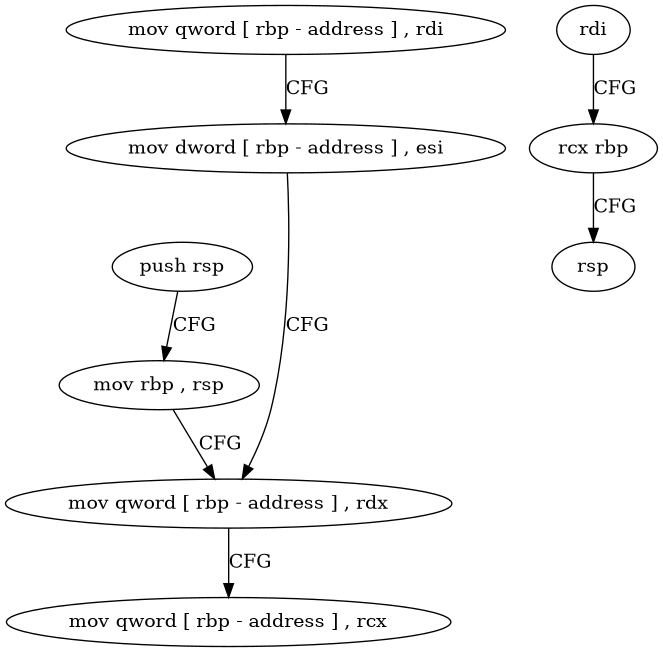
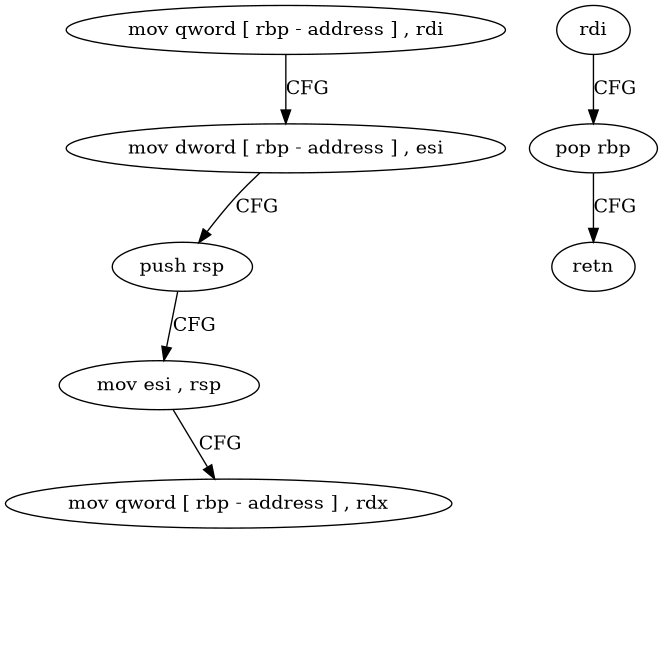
node "rcx rbp": label "rcx rbp" -> "pop rbp"
node "rsp": label "rsp" -> "retn"
edge "mov dword [ rbp - address ] , esi" -> "mov qword [ rbp - address ] , rdx": now "mov dword [ rbp - address ] , esi" -> "push rsp"
node "mov rbp , rsp": label "mov rbp , rsp" -> "mov esi , rsp"
node "mov qword [ rbp - address ] , rcx": removed
